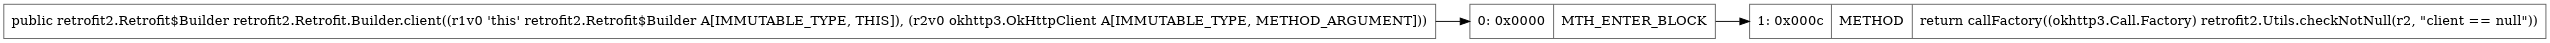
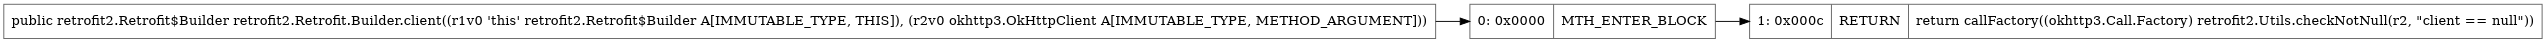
node "1: 0x000c": text "METHOD" -> "RETURN"
